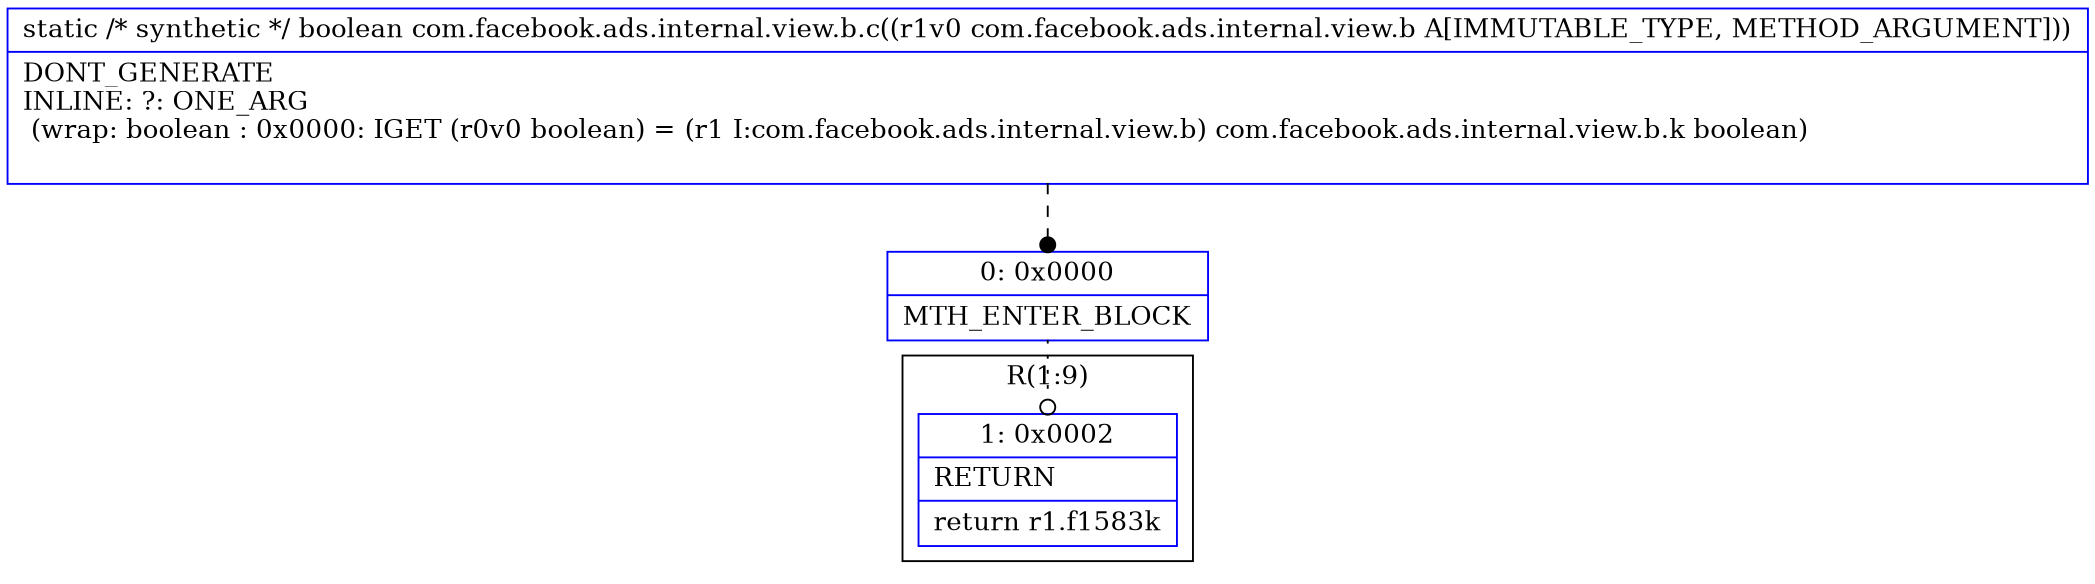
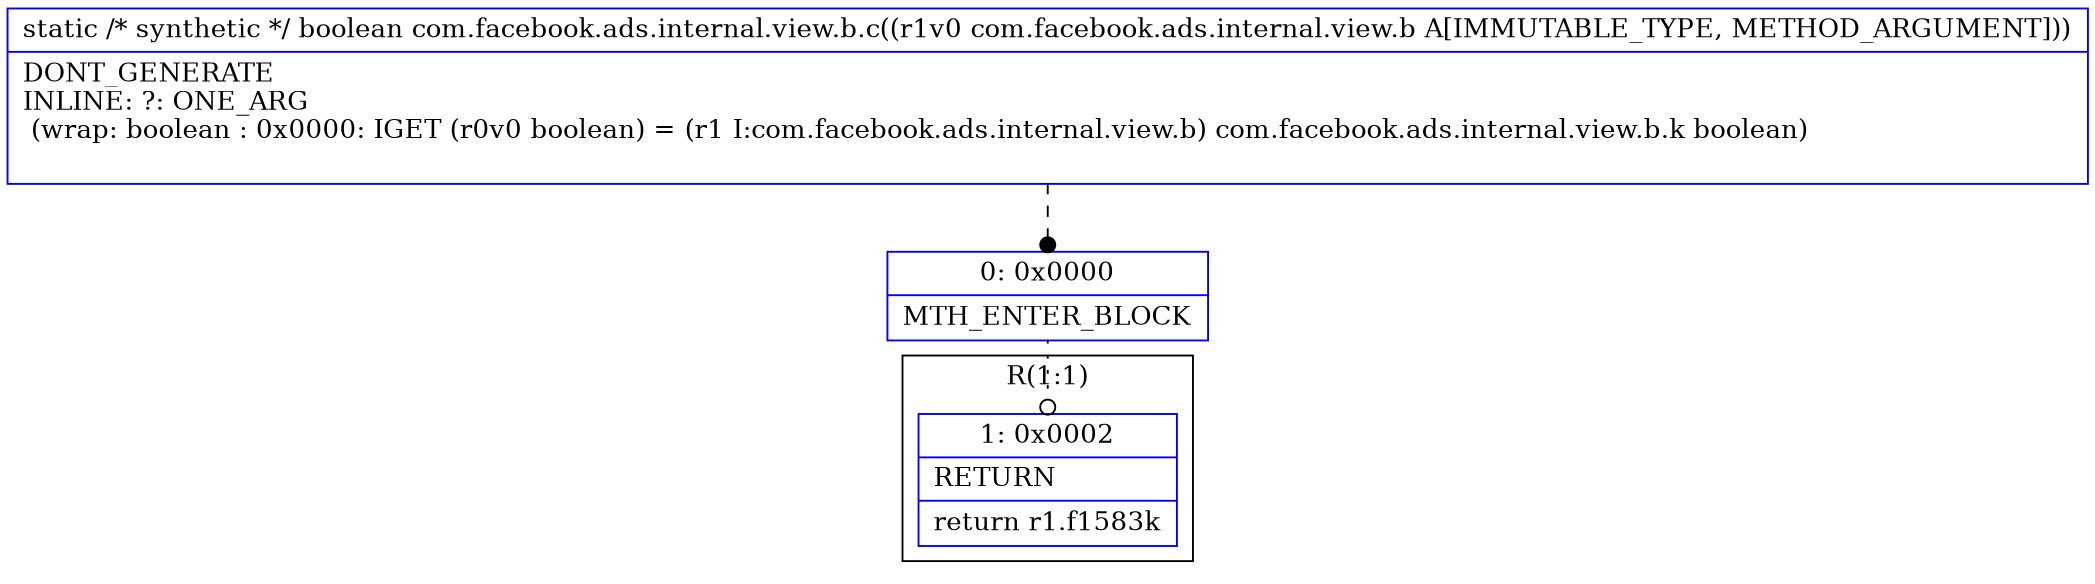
cluster "R(1:9)": label "R(1:9)" -> "R(1:1)"
